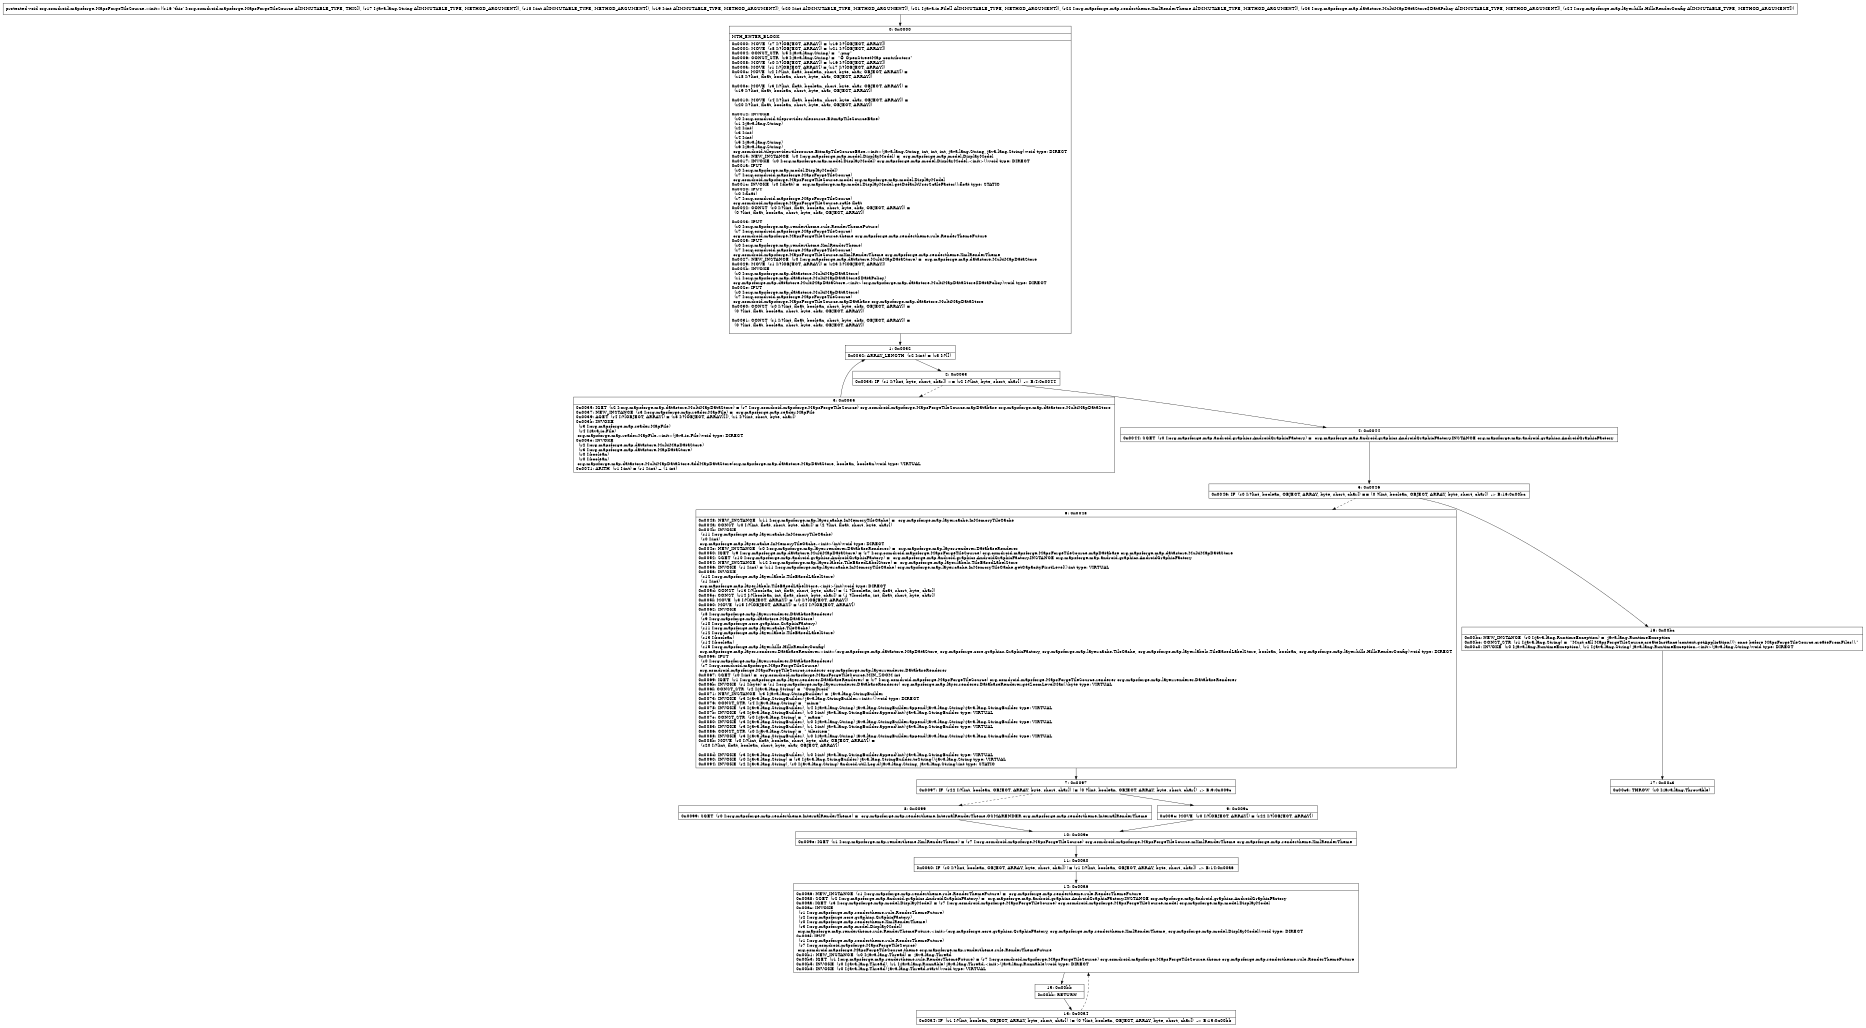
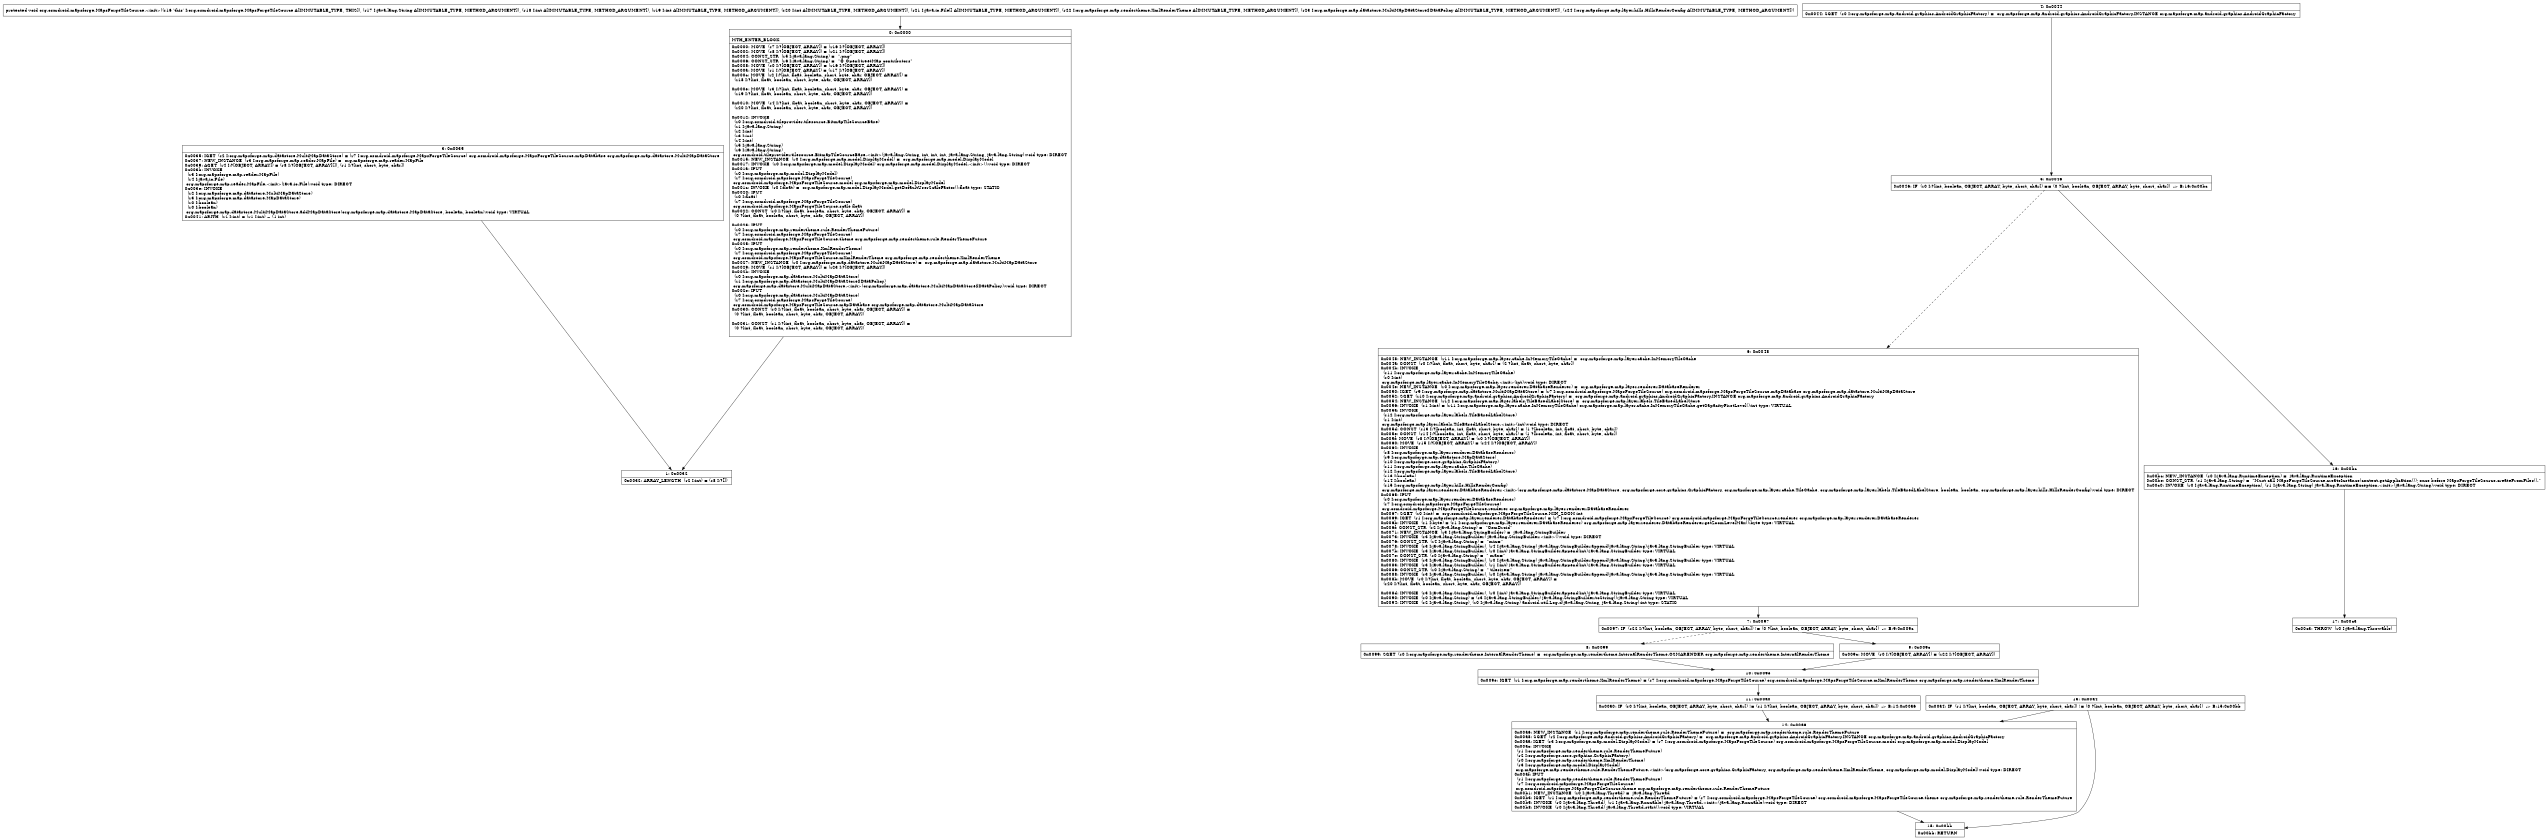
node "2: 0x0033": removed
edge "13: 0x00a4" -> "14: 0x00a6": style dashed -> solid
edge "15: 0x00bb" -> "13: 0x00a4": reversed
